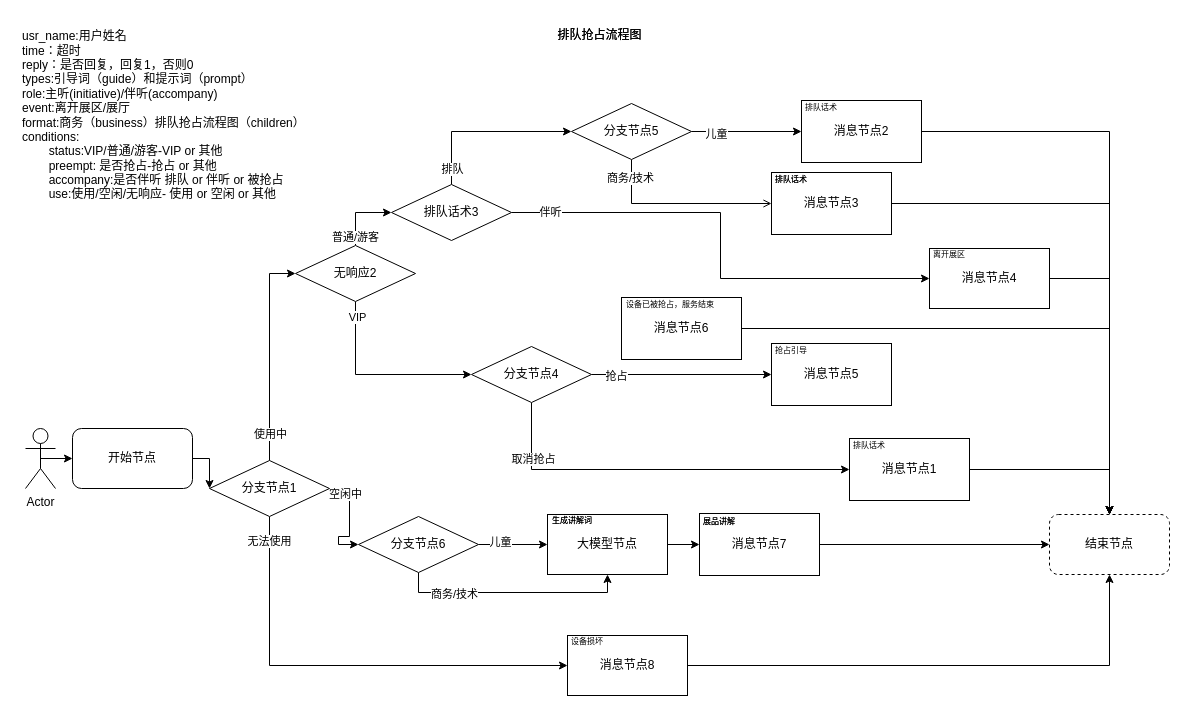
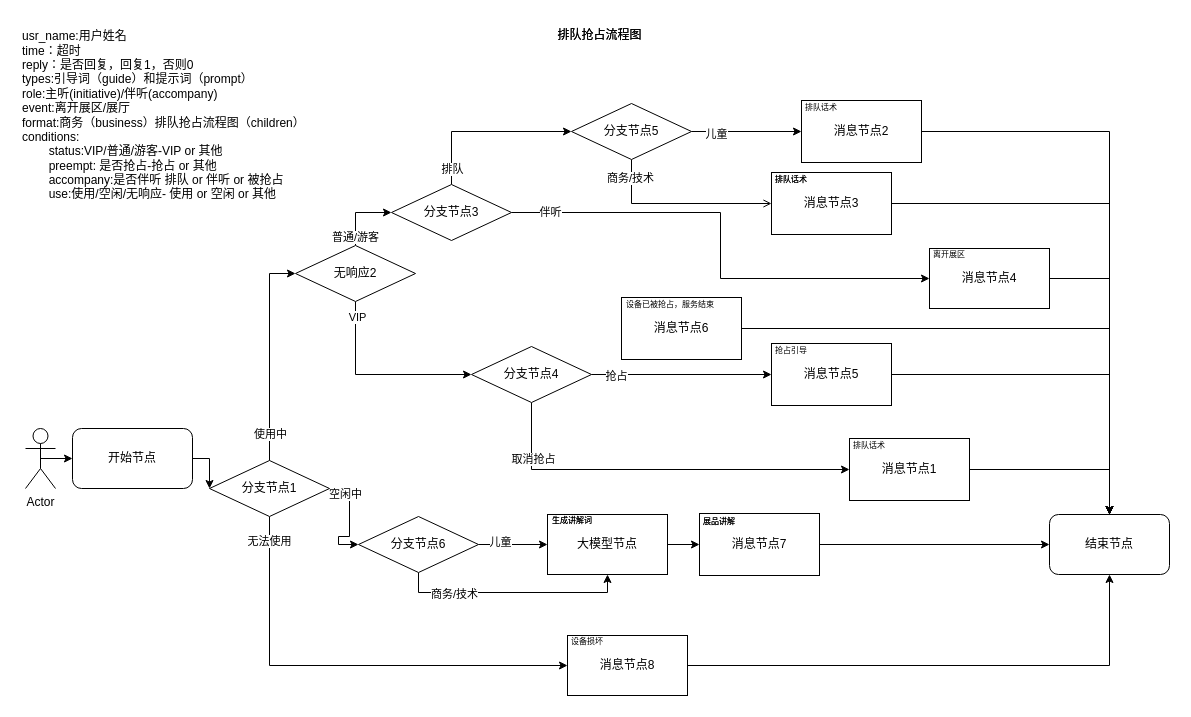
node "排队话术3": label "排队话术3" -> "分支节点3"
edge "消息节点5" -> "结束节点": added
node "结束节点": style dashed -> solid
